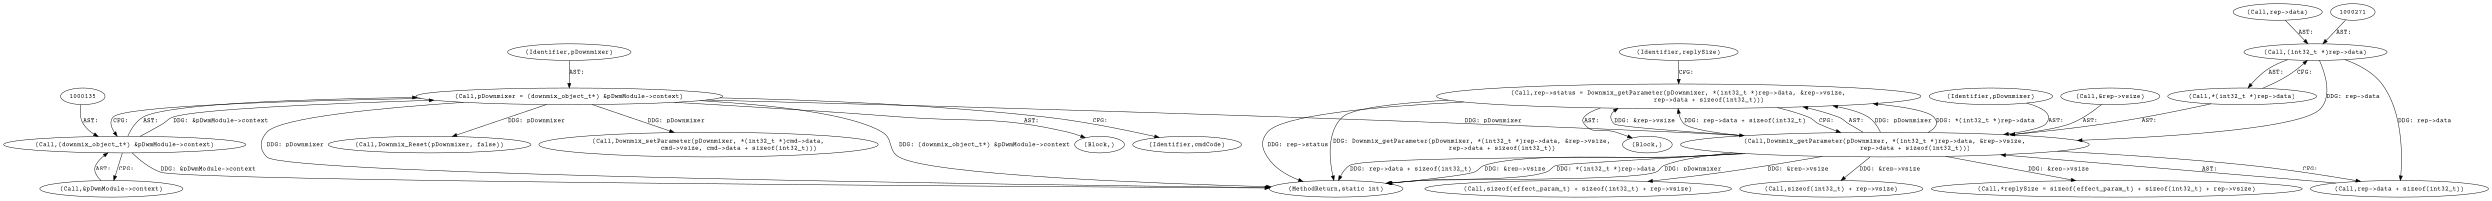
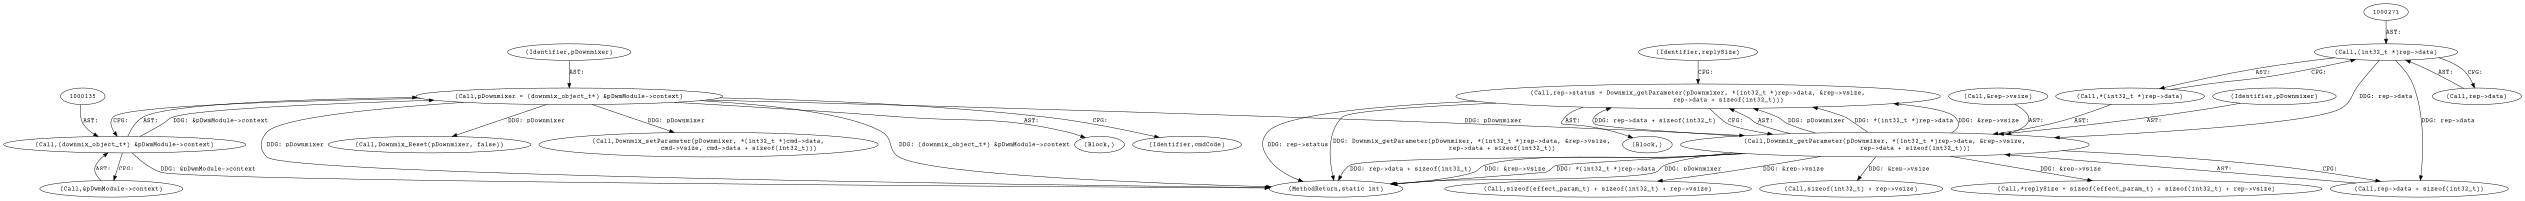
edge "(Call,(int32_t *)rep->data)" -> "(Call,rep->data)": added, label "CFG:"
